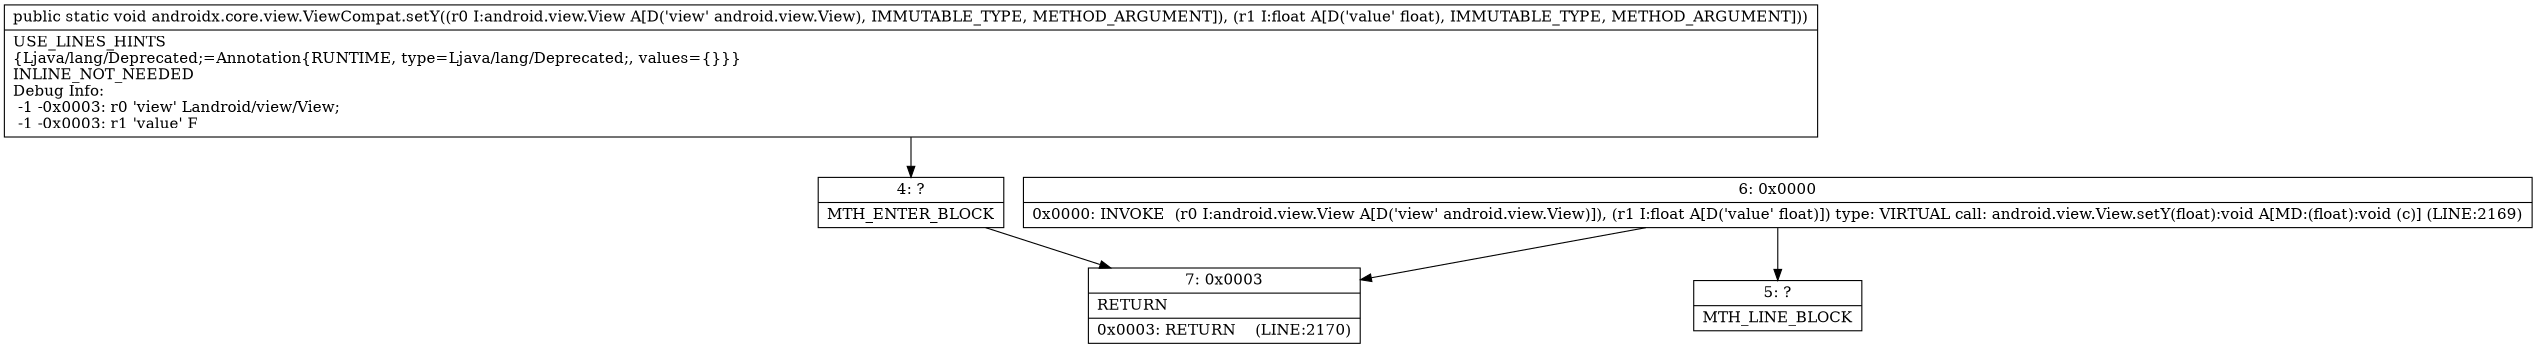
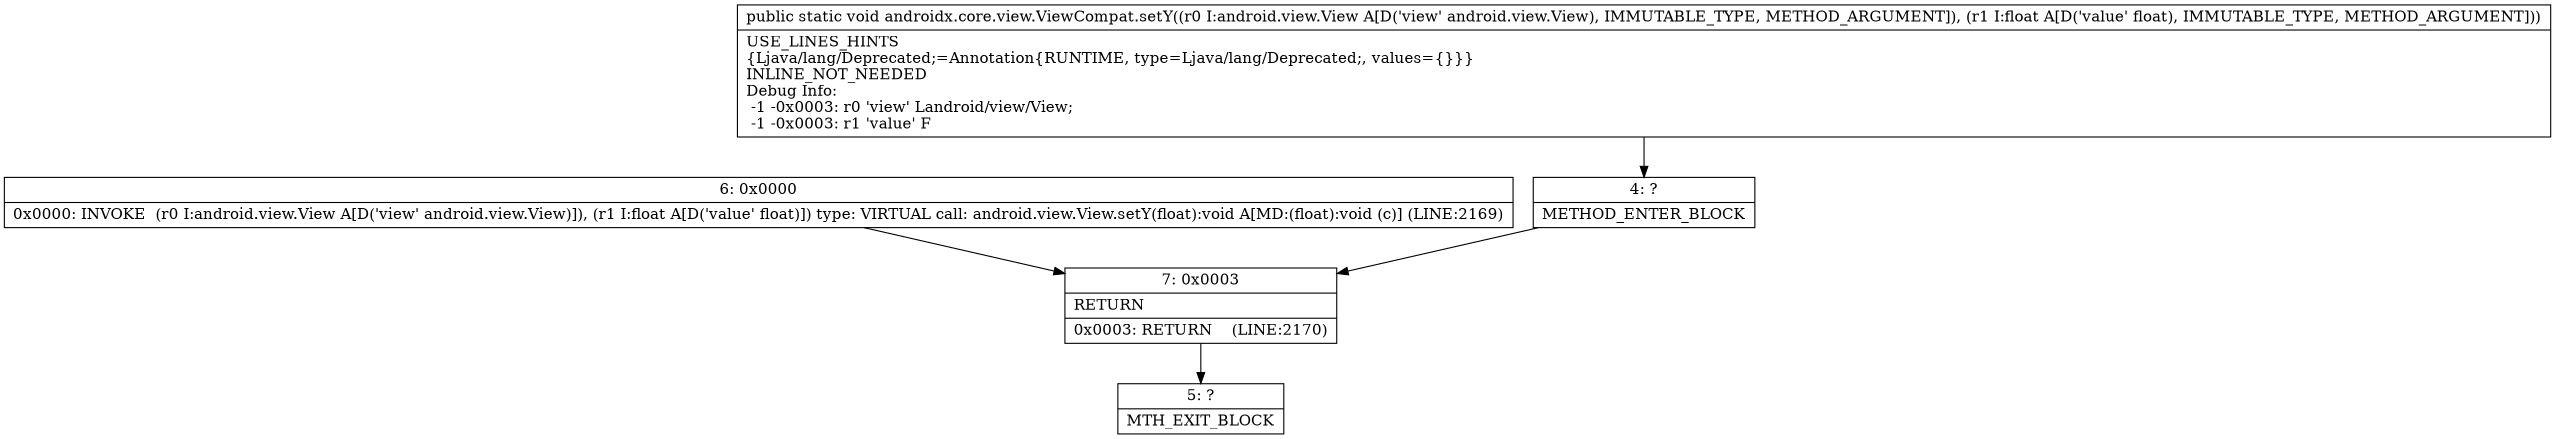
node "4: ?": text "MTH_ENTER_BLOCK" -> "METHOD_ENTER_BLOCK"
edge "6: 0x0000" -> "5: ?": now "7: 0x0003" -> "5: ?"
node "5: ?": text "MTH_LINE_BLOCK" -> "MTH_EXIT_BLOCK"
